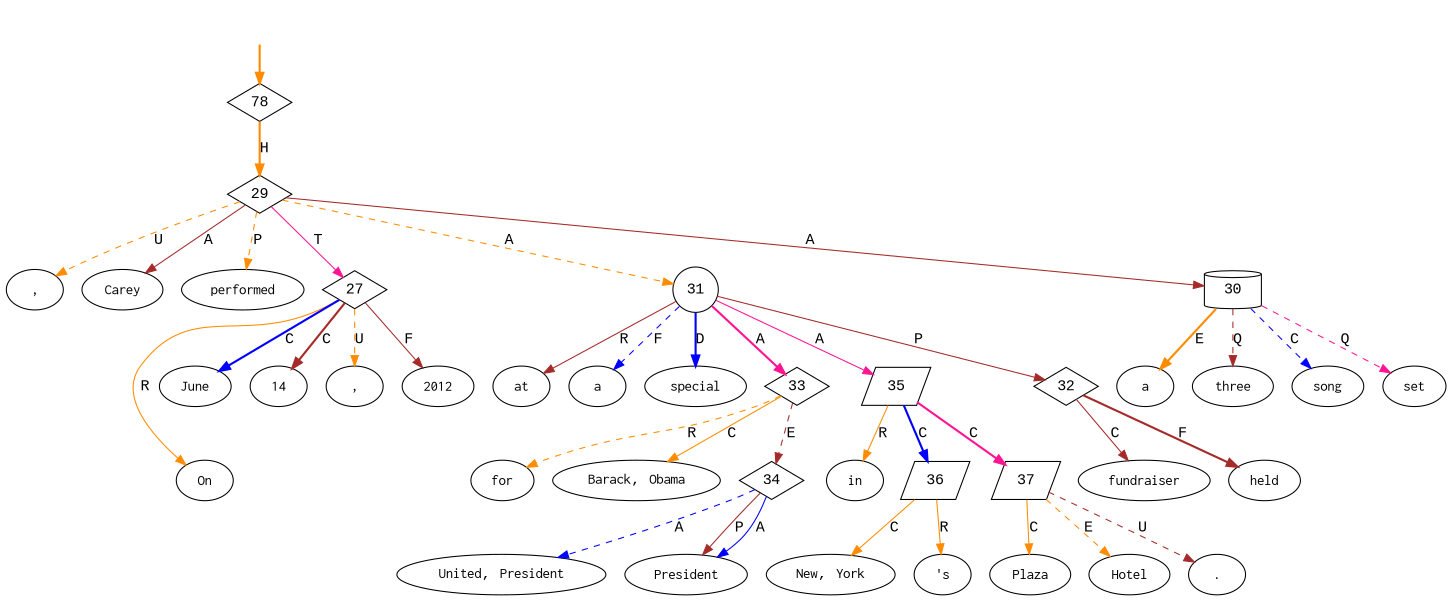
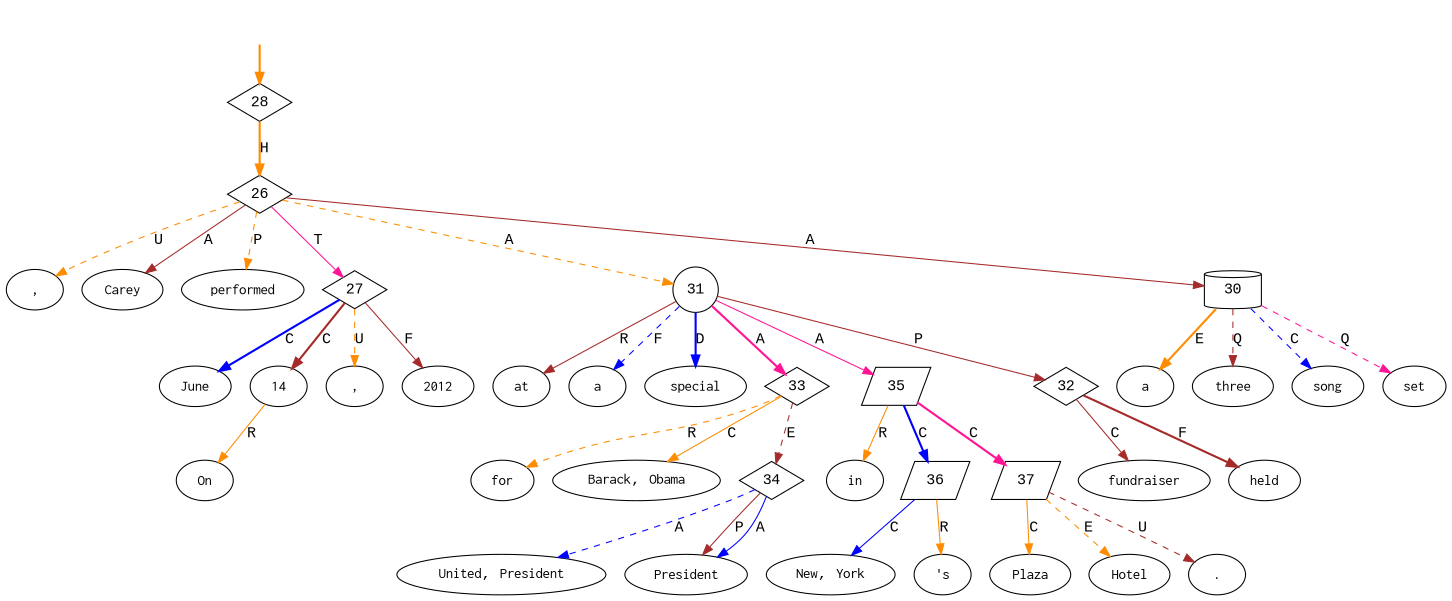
node "78": label "78" -> "28"
node "29": label "29" -> "26"
edge "27" -> "On": now "14" -> "On"
edge "36" -> "New": color darkorange -> blue
